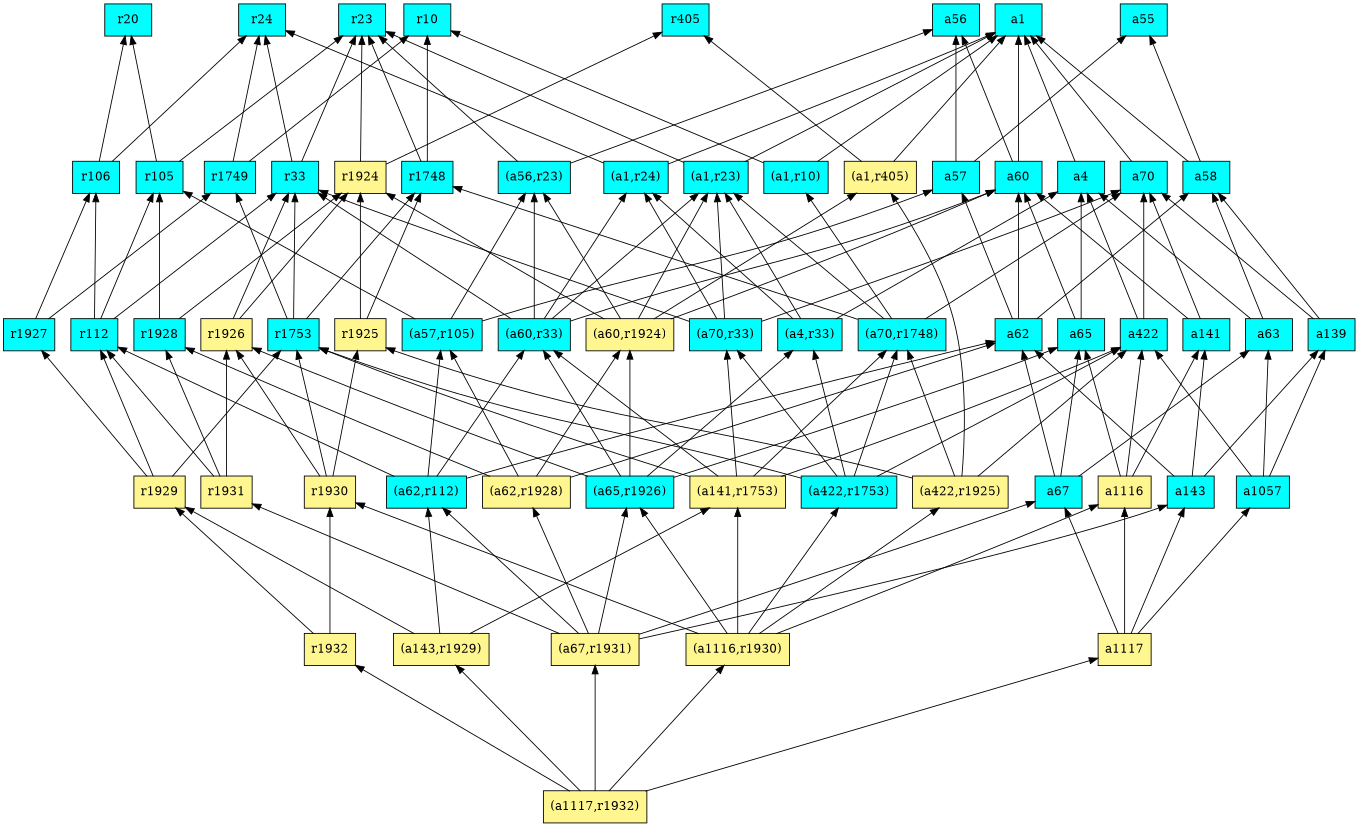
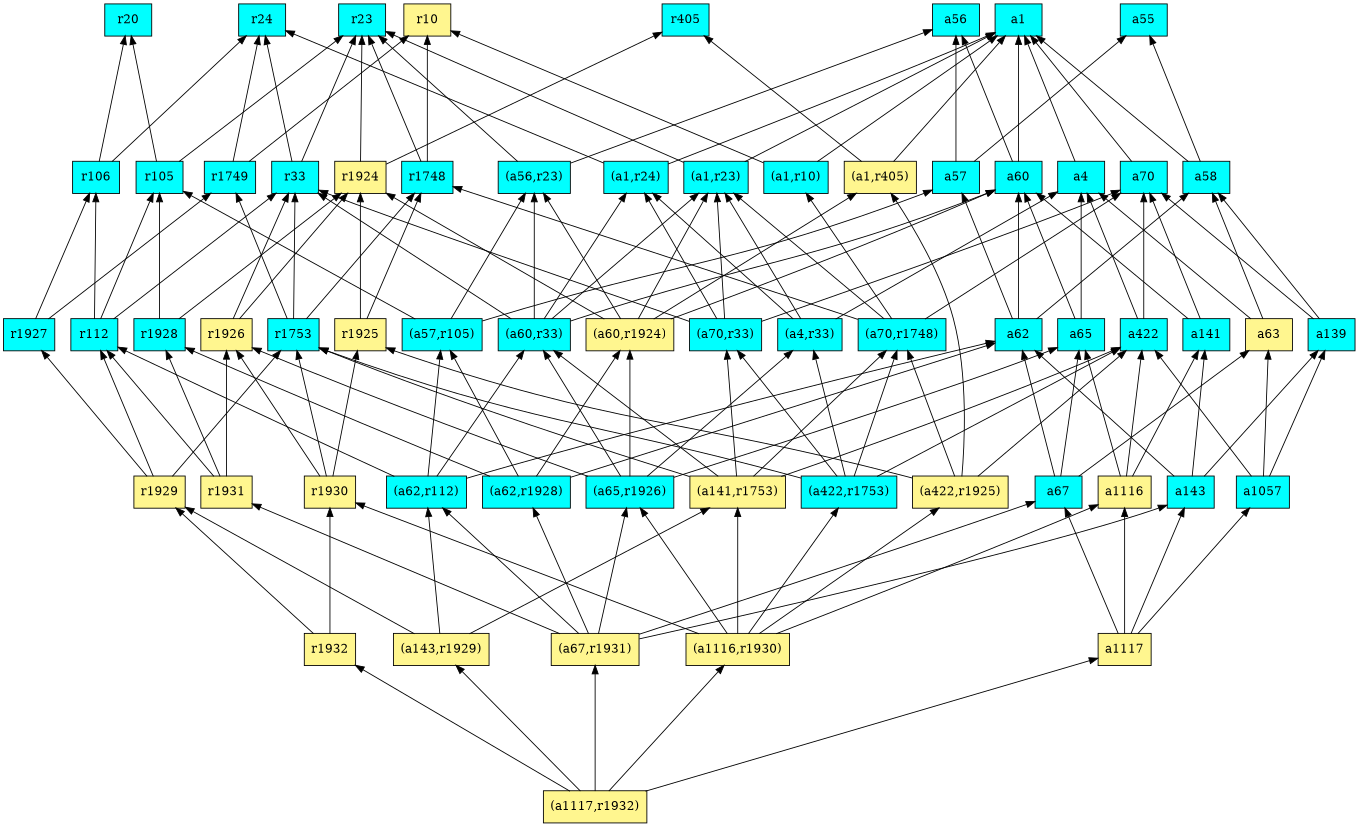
node "r10": fillcolor cyan -> khaki1
node "a63": fillcolor cyan -> khaki1
node "(a62,r1928)": fillcolor khaki1 -> cyan
